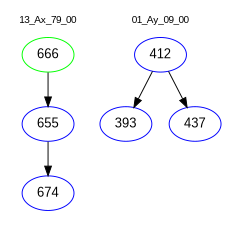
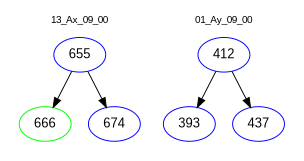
cluster "13_Ax_79_00": label "13_Ax_79_00" -> "13_Ax_09_00"
edge "666" -> "655": reversed
